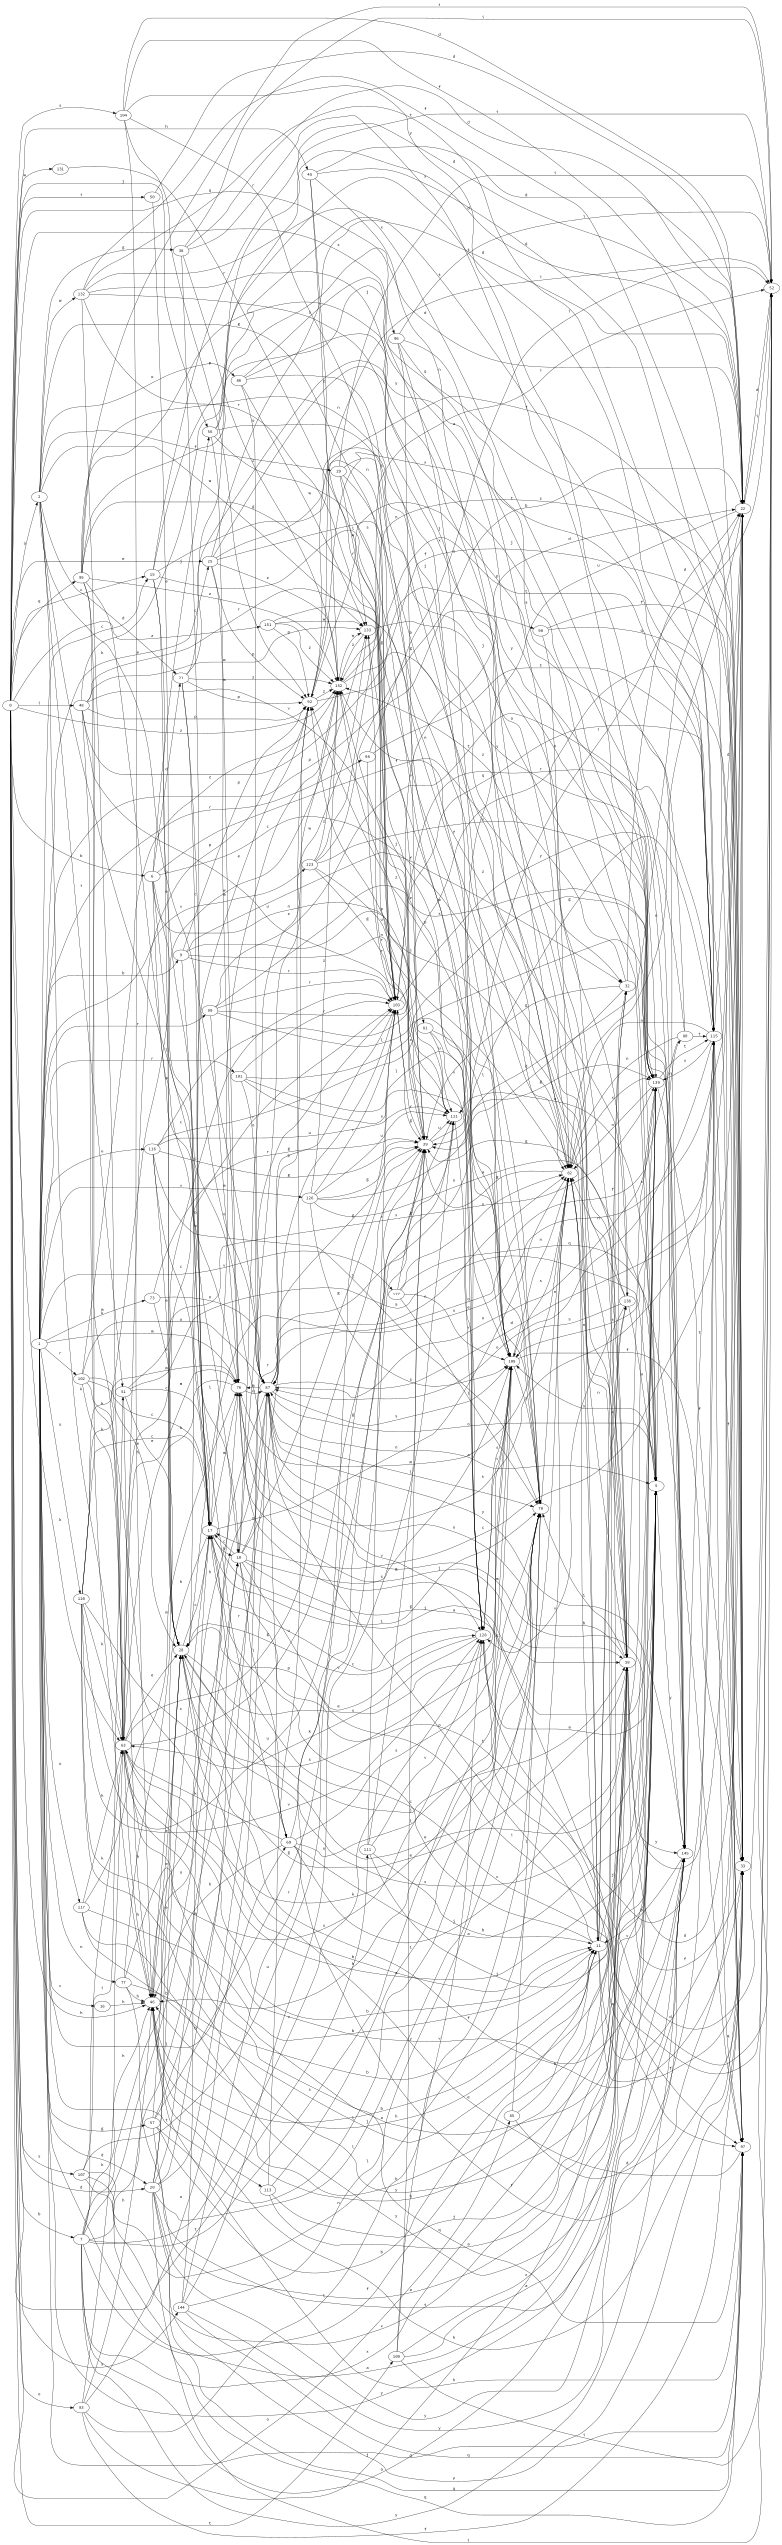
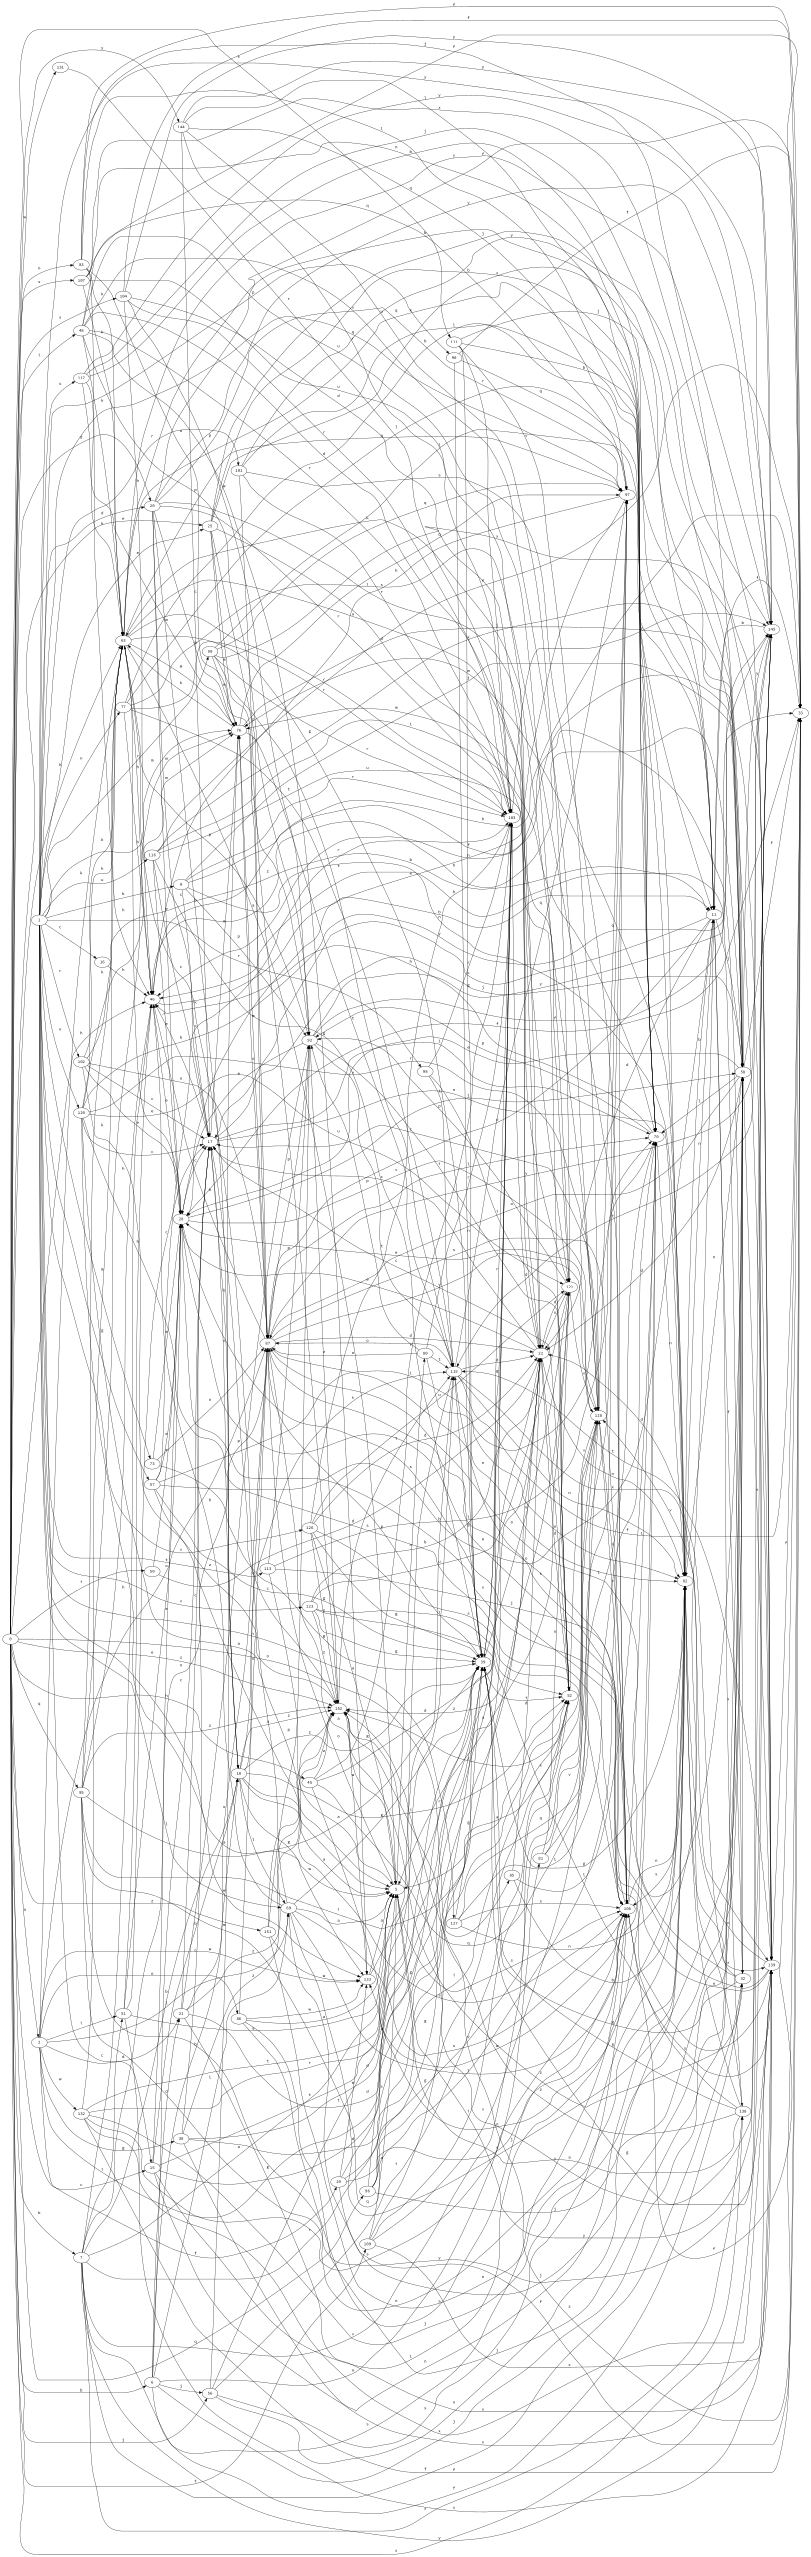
edge "133" -> "152": removed, label "z"
edge "90" -> "82": now "90" -> "39"
edge "121" -> "22": added, label "d"
edge "20" -> "70": now "77" -> "70"
